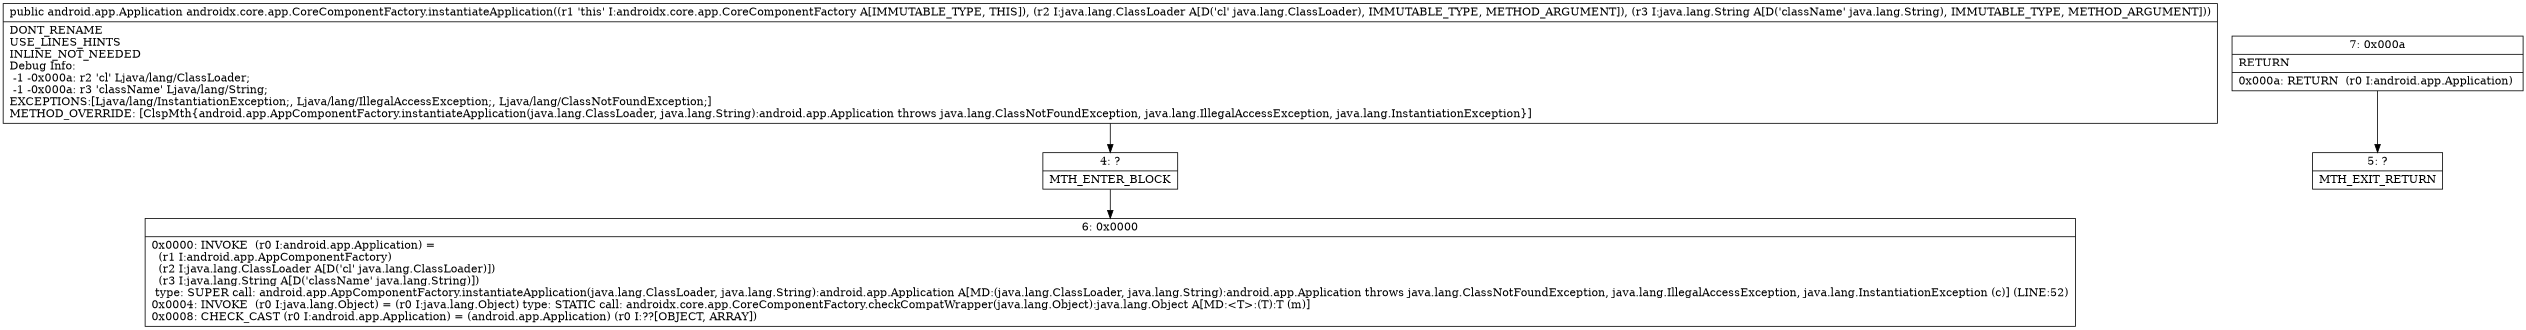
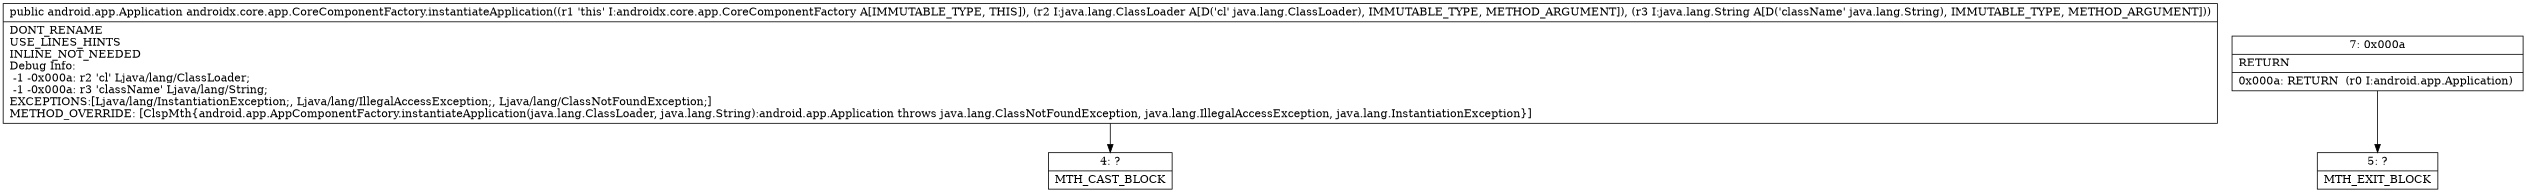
node "4: ?": text "MTH_ENTER_BLOCK" -> "MTH_CAST_BLOCK"
node "5: ?": text "MTH_EXIT_RETURN" -> "MTH_EXIT_BLOCK"
node "6: 0x0000": removed
